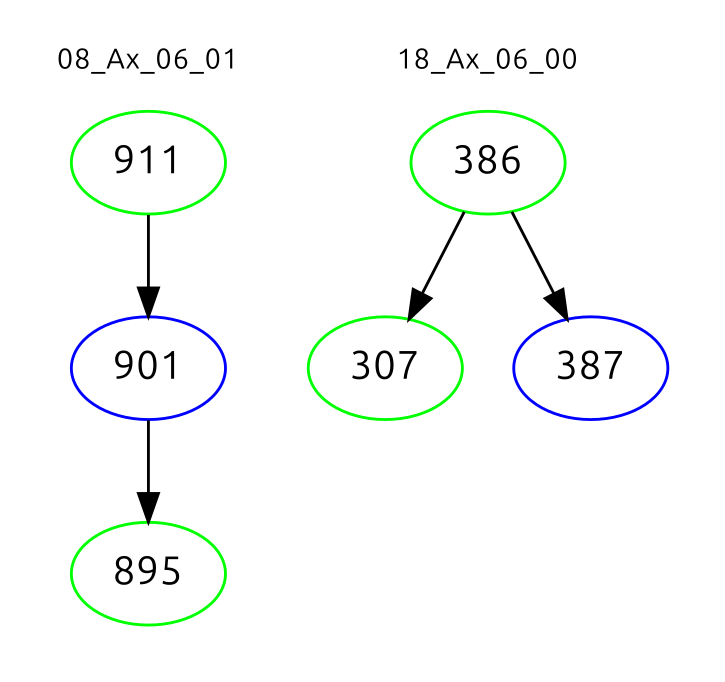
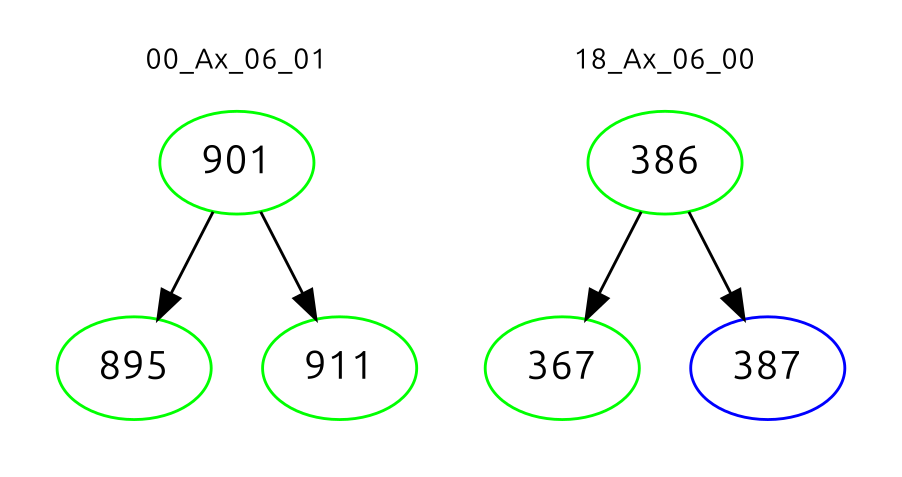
cluster "08_Ax_06_01": label "08_Ax_06_01" -> "00_Ax_06_01"
edge "911" -> "901": reversed
node "901": color blue -> green
node "307": label "307" -> "367"
